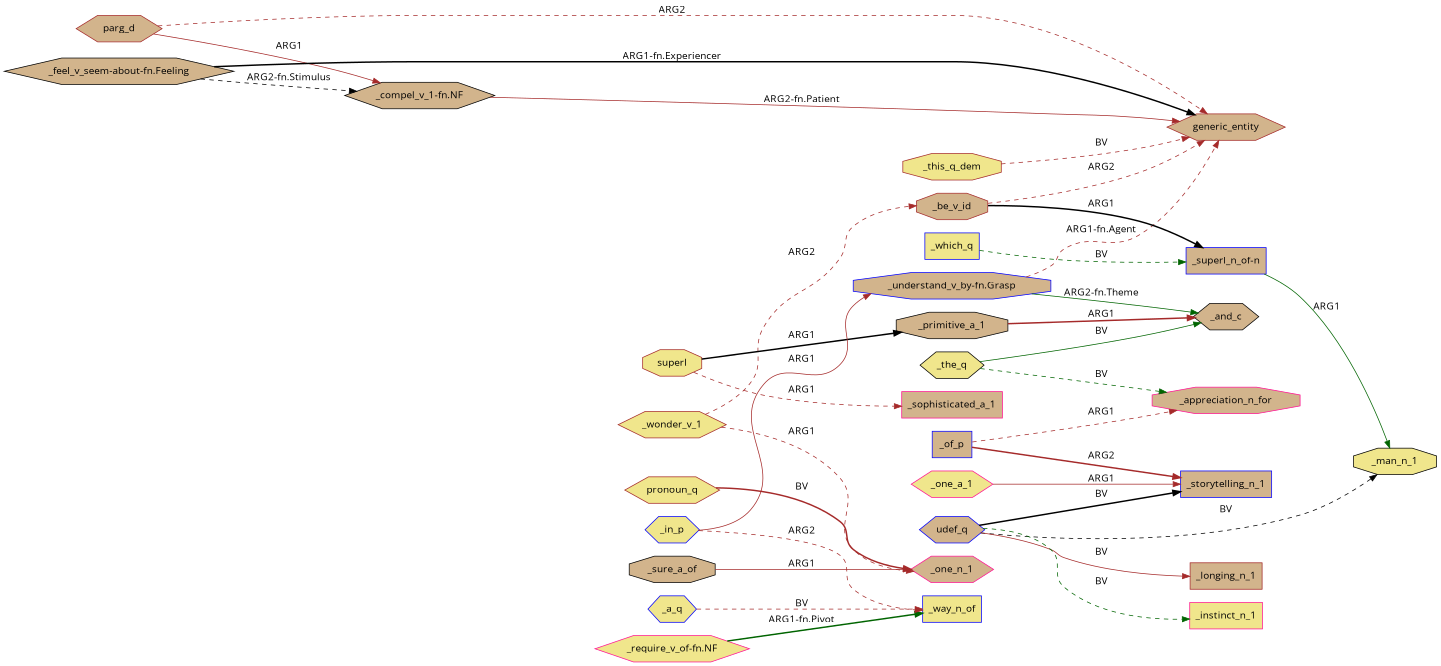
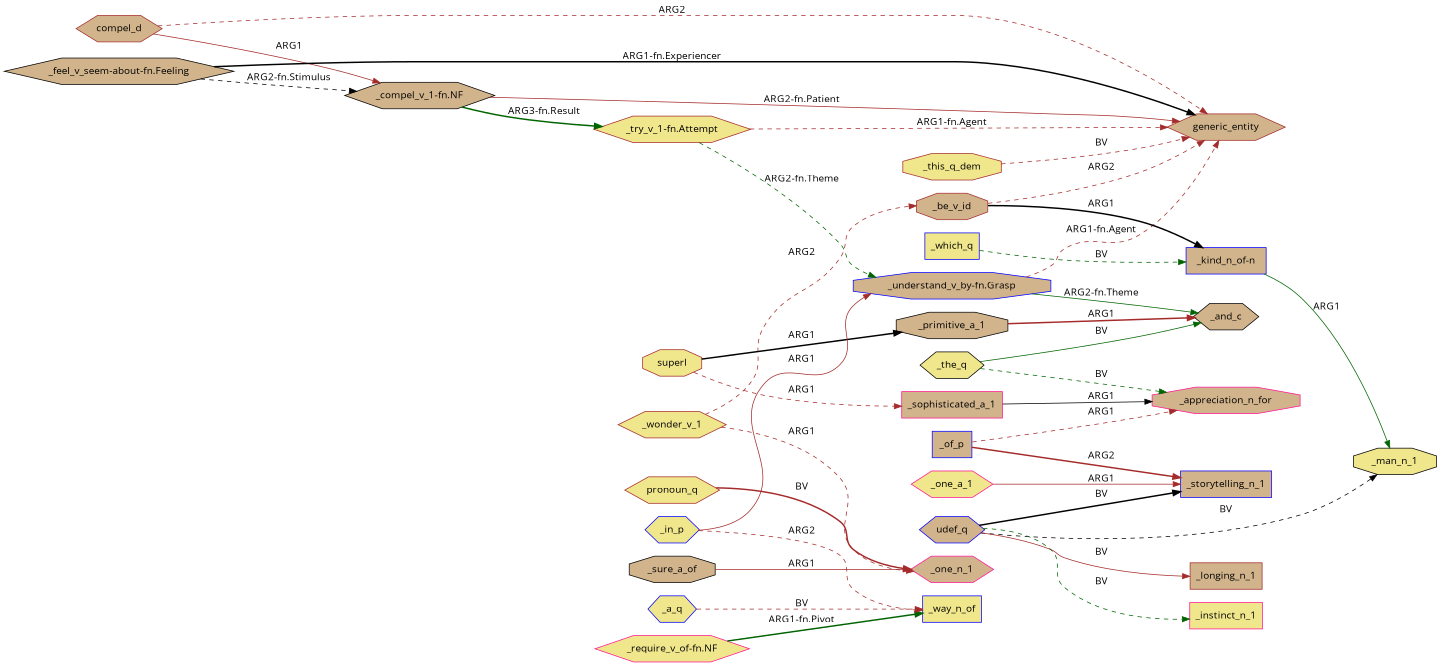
node "parg_d": label "parg_d" -> "compel_d"
node "_try_v_1-fn.Attempt": added
node "_superl_n_of-n": label "_superl_n_of-n" -> "_kind_n_of-n"
edge "_sophisticated_a_1" -> "_appreciation_n_for": added, label "ARG1"
